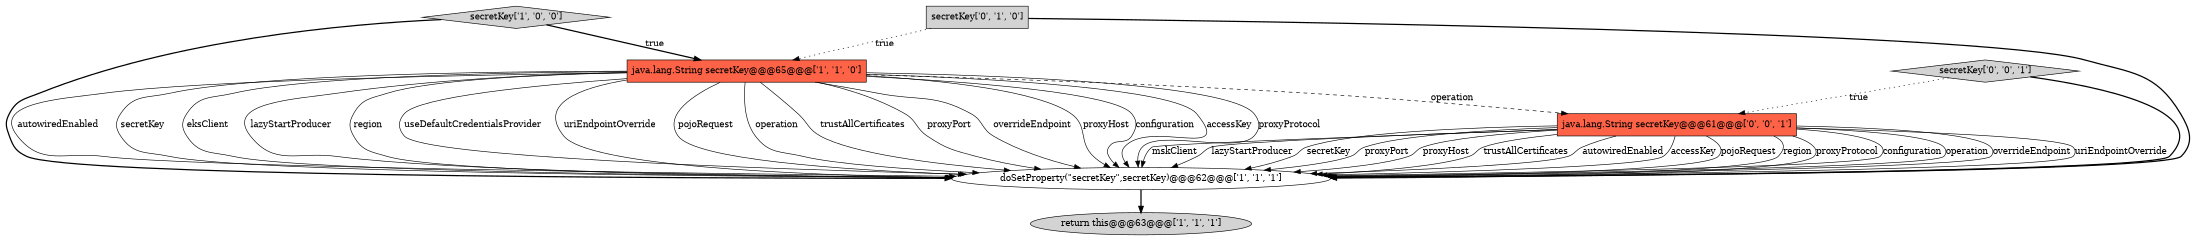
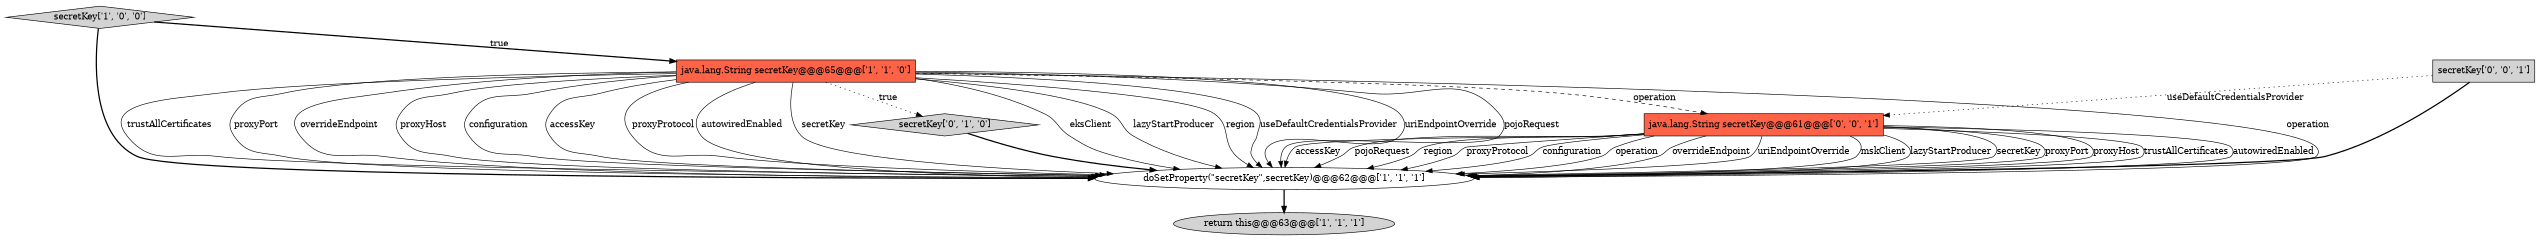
node "secretKey['0', '1', '0']": shape box -> diamond
edge "secretKey['0', '1', '0']" -> "java.lang.String secretKey@@@65@@@['1', '1', '0']": reversed
node "secretKey['0', '0', '1']": shape diamond -> box
edge "secretKey['0', '0', '1']" -> "java.lang.String secretKey@@@61@@@['0', '0', '1']": label "true" -> "useDefaultCredentialsProvider"
